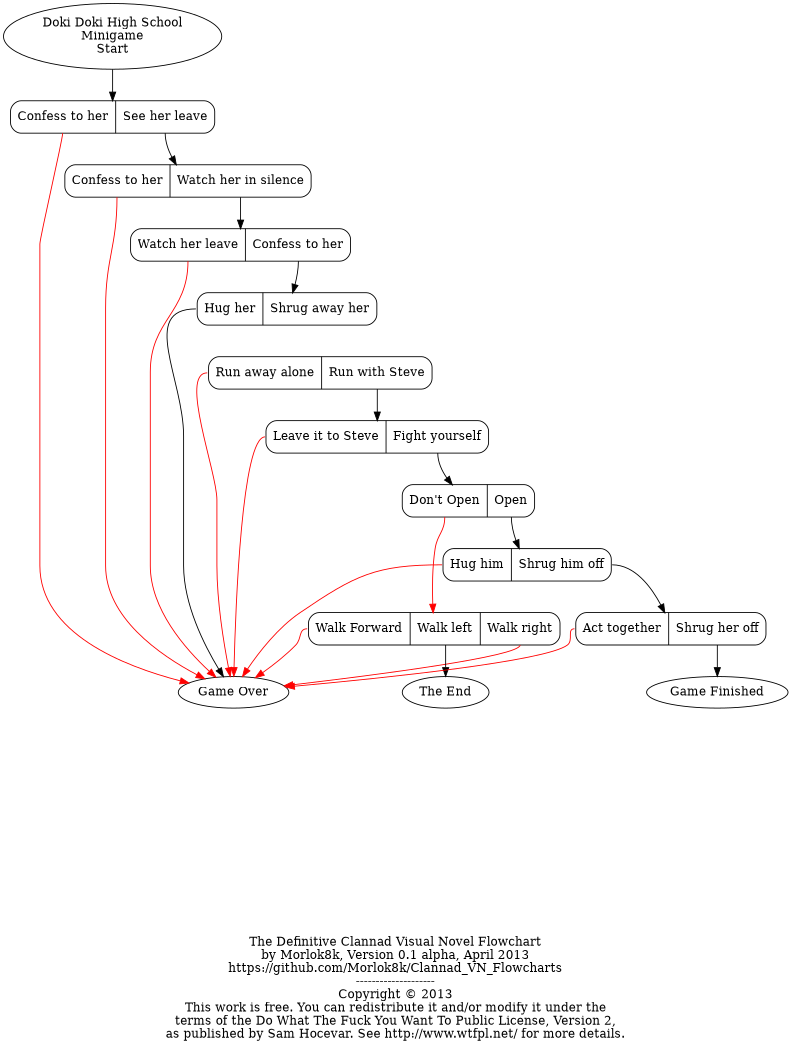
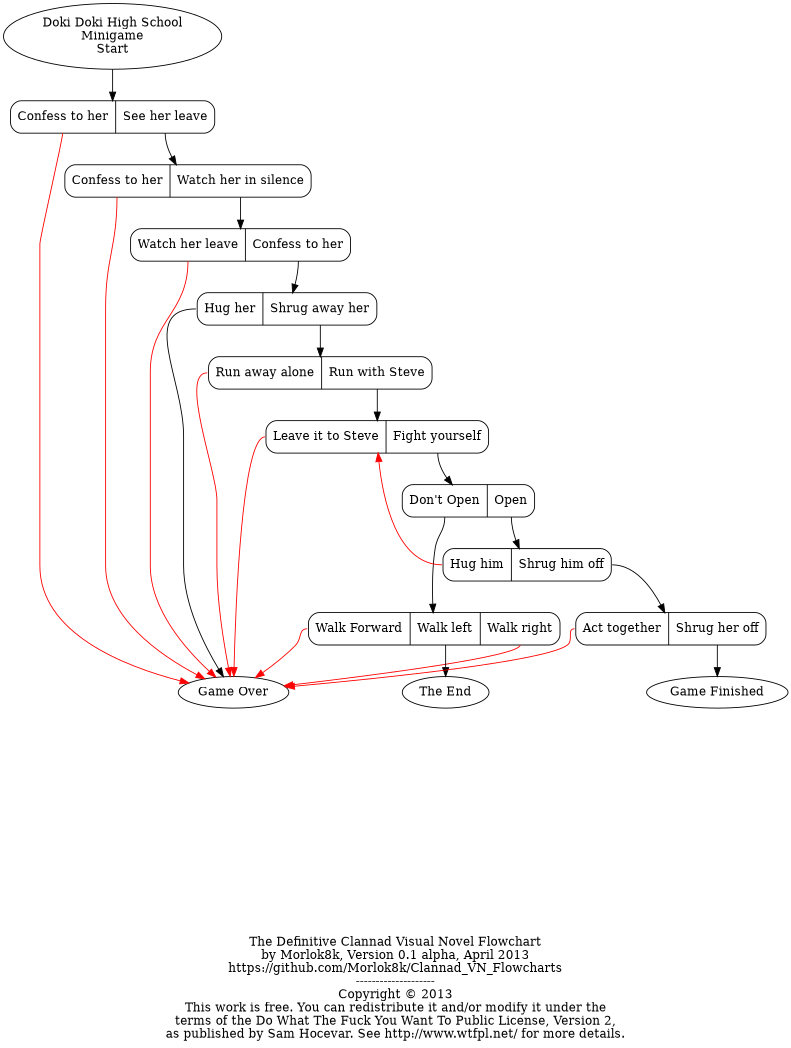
edge "Hug her" -> "Run away alone": added
edge "Don't Open" -> "Walk Forward": color red -> black
edge "Hug him" -> "Game Over": now "Hug him" -> "Leave it to Steve"
